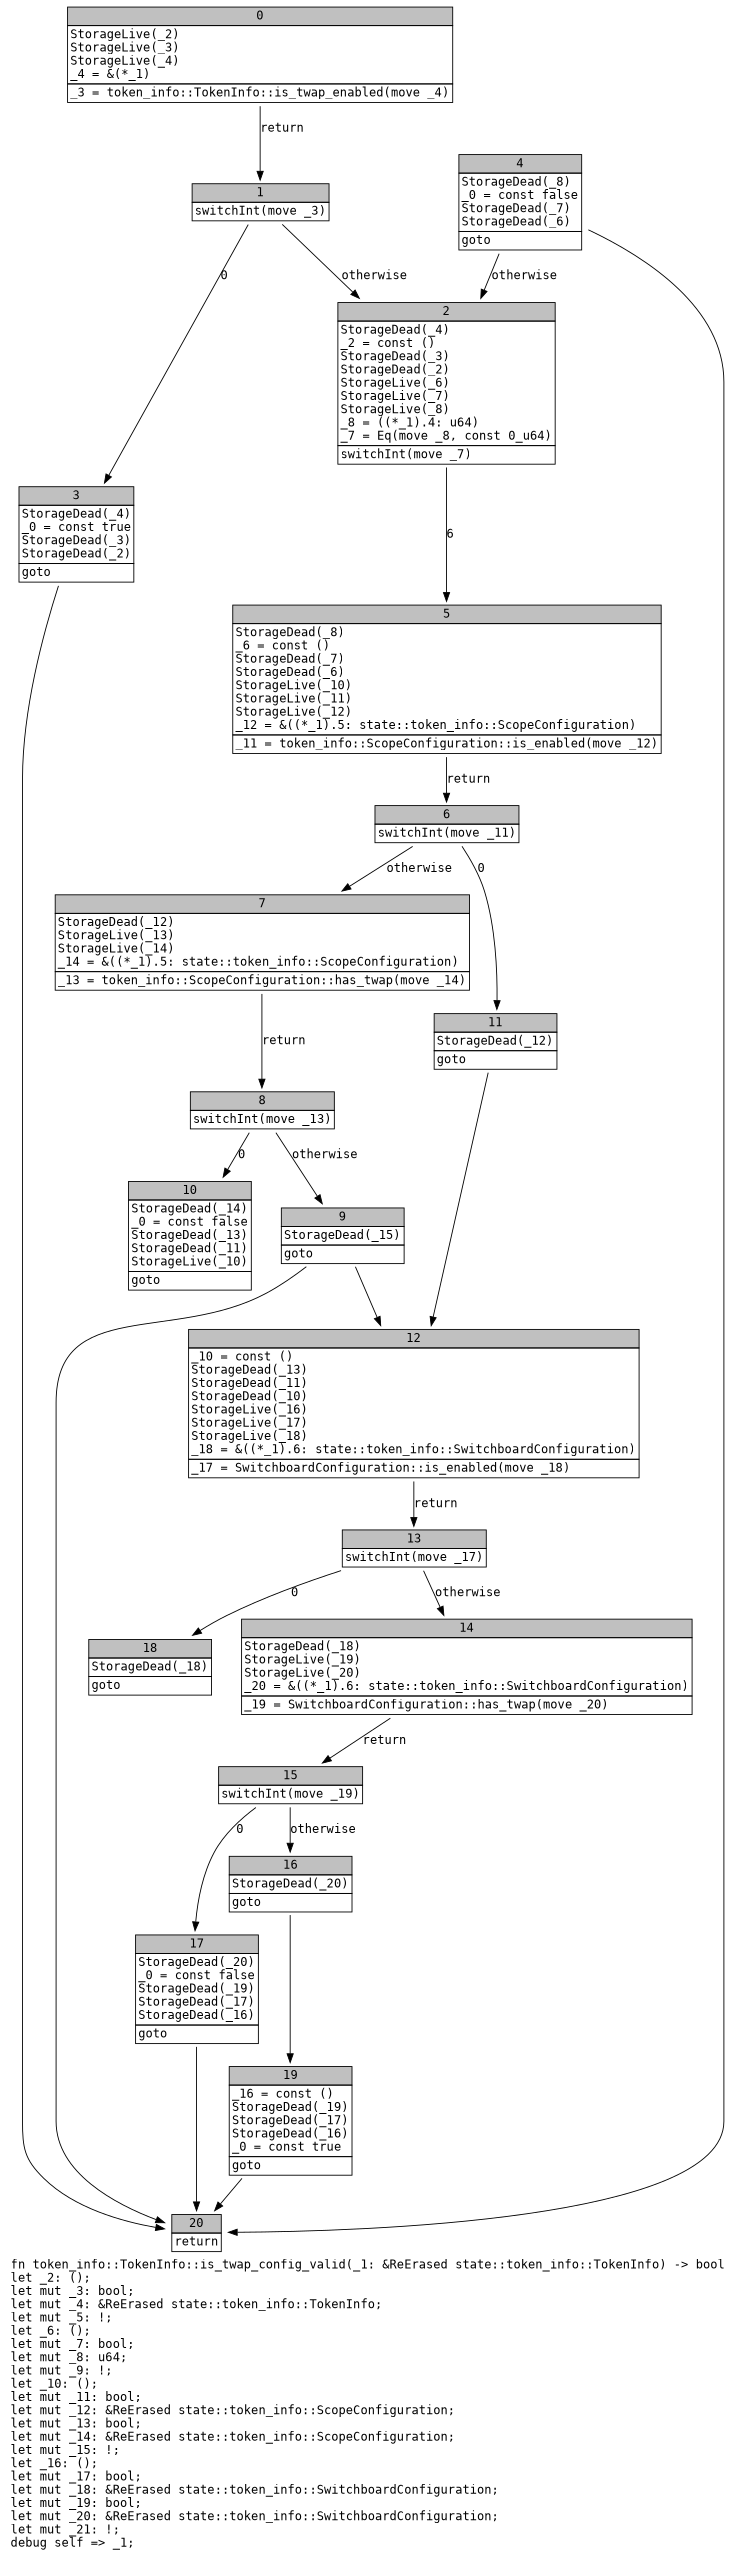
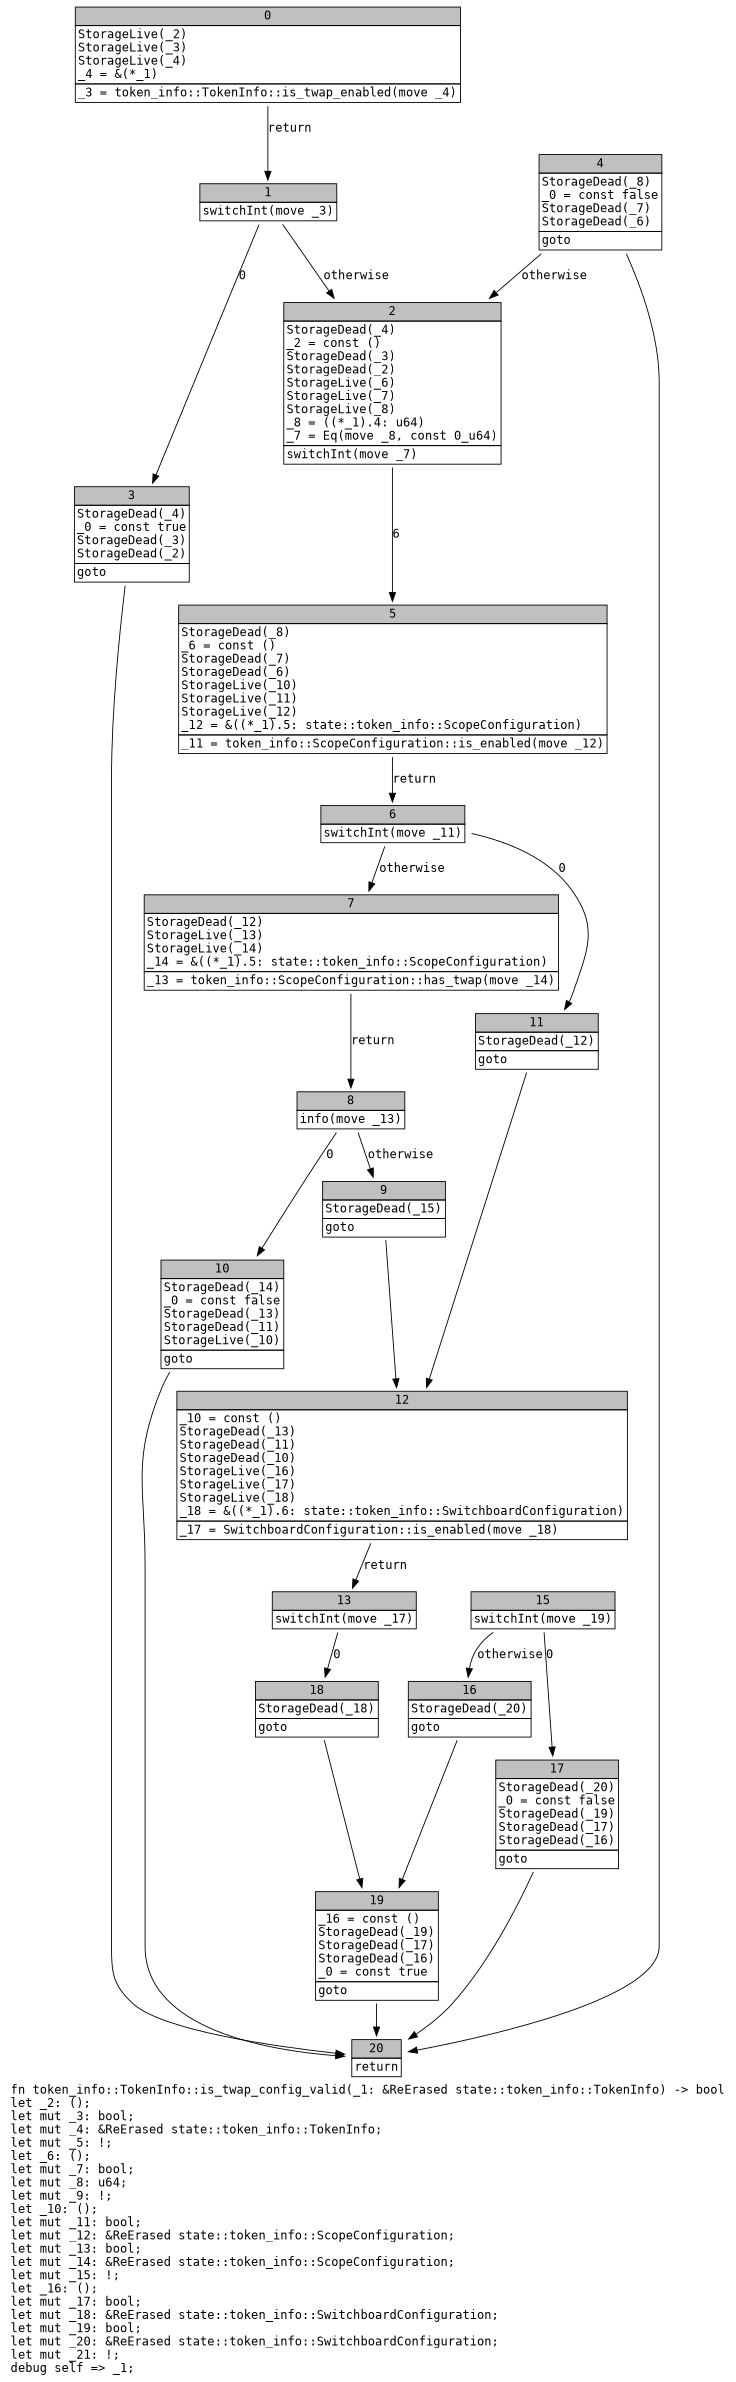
node "8": text "switchInt(move _13)" -> "info(move _13)"
node "14": removed
edge "9" -> "20": now "10" -> "20"
edge "18" -> "19": added
